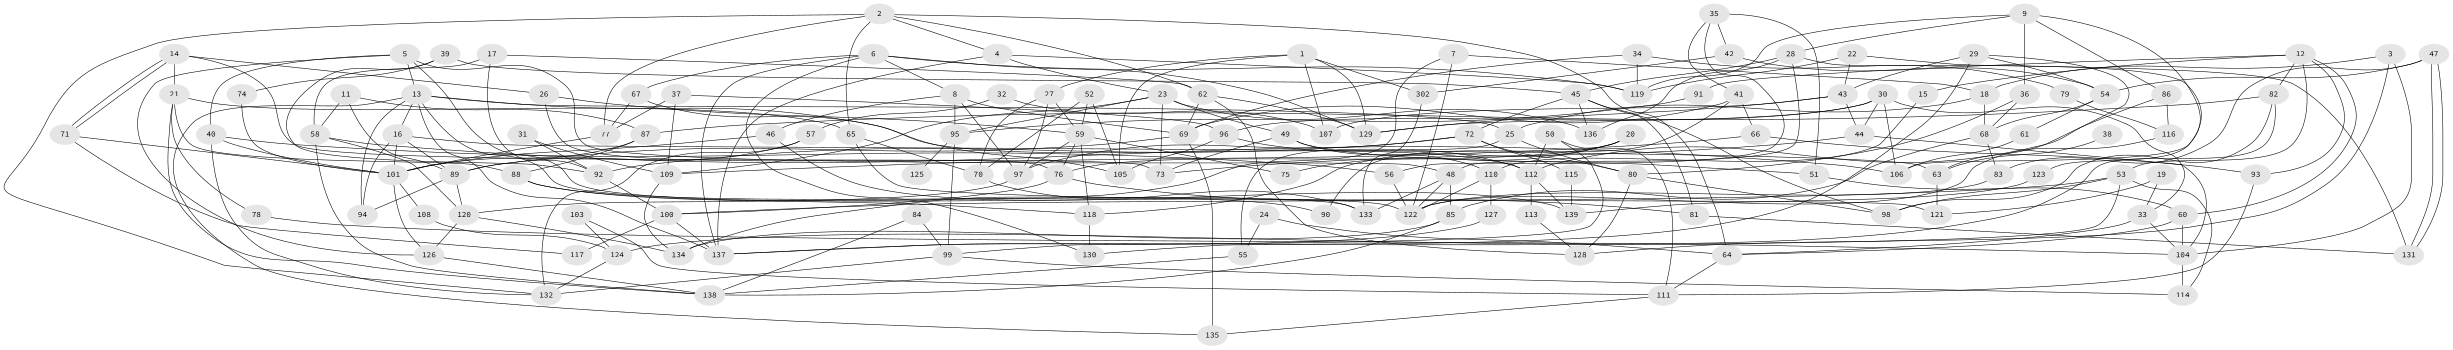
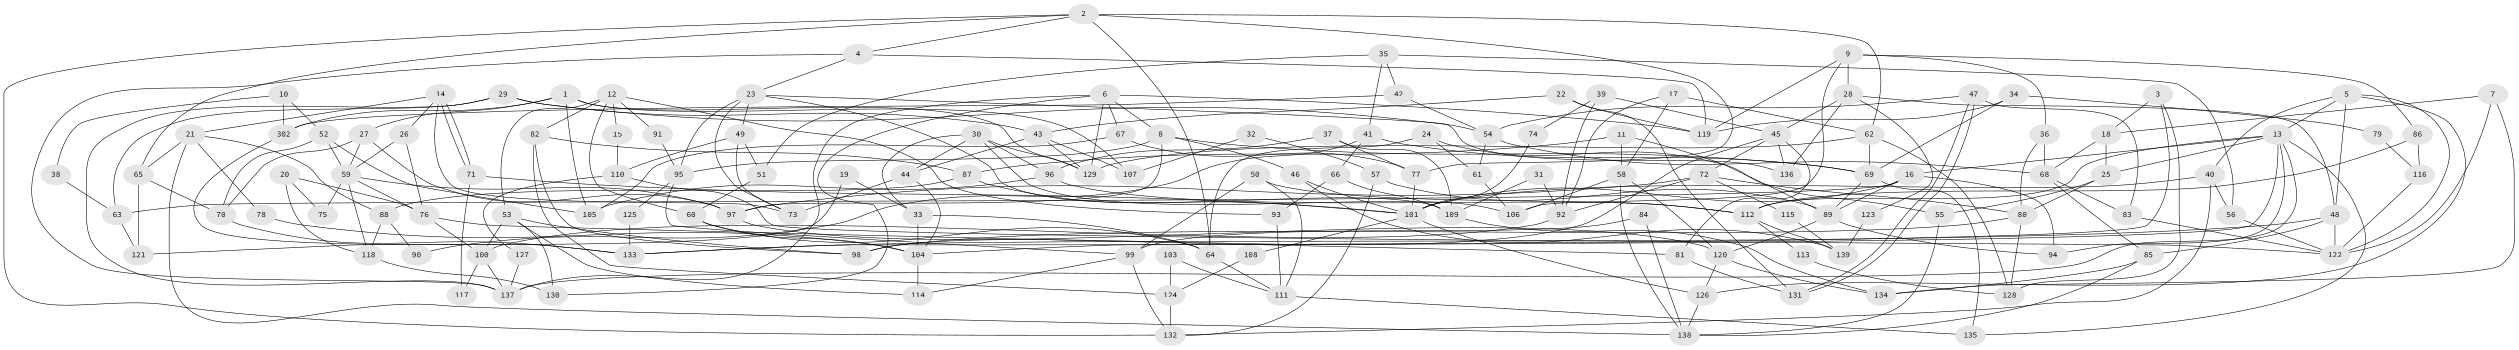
node "10": added
edge "24" -- "61": added
edge "125" -- "133": added
